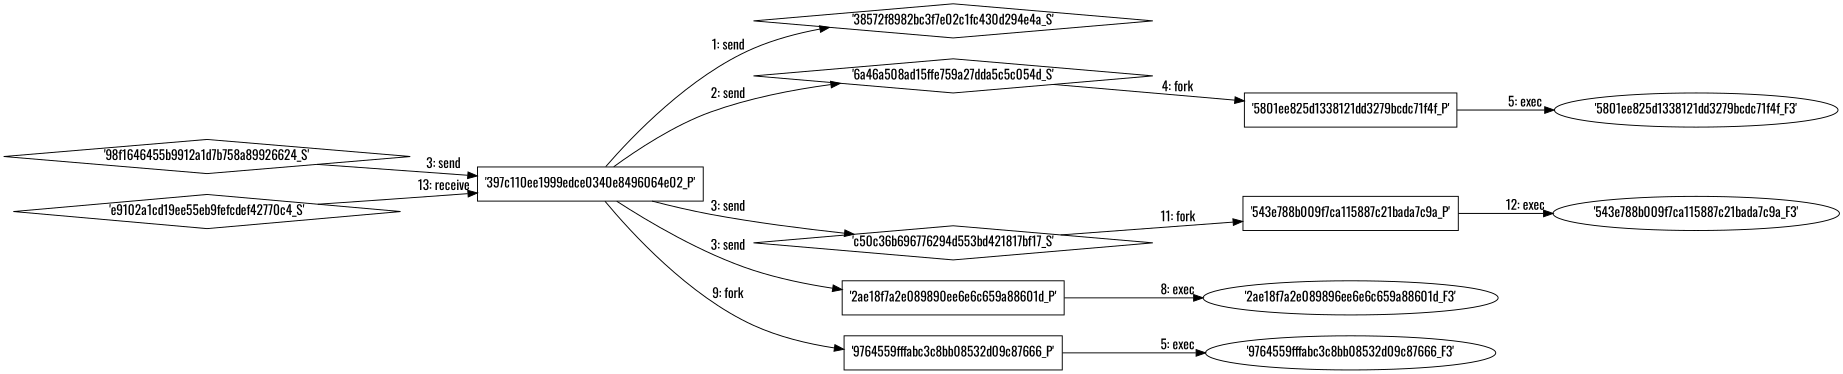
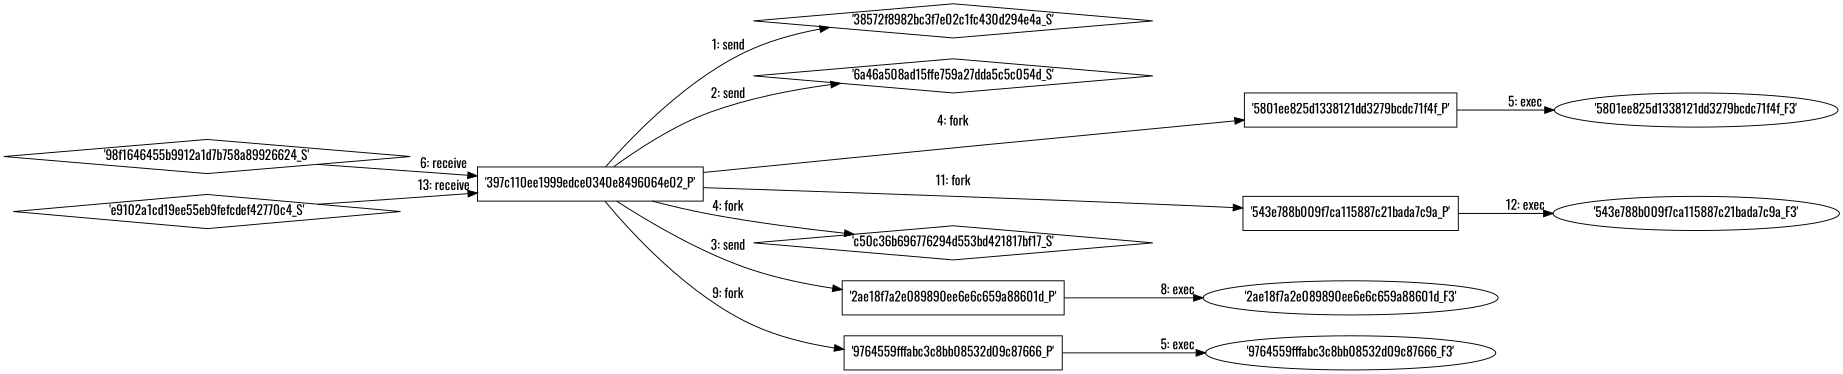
edge "'6a46a508ad15ffe759a27dda5c5c054d_S'" -> "'5801ee825d1338121dd3279bcdc71f4f_P'": now "'397c110ee1999edce0340e8496064e02_P'" -> "'5801ee825d1338121dd3279bcdc71f4f_P'"
edge "'98f1646455b9912a1d7b758a89926624_S'" -> "'397c110ee1999edce0340e8496064e02_P'": label "3: send" -> "6: receive"
edge "'397c110ee1999edce0340e8496064e02_P'" -> "'c50c36b696776294d553bd421817bf17_S'": label "3: send" -> "4: fork"
edge "'c50c36b696776294d553bd421817bf17_S'" -> "'543e788b009f7ca115887c21bada7c9a_P'": now "'397c110ee1999edce0340e8496064e02_P'" -> "'543e788b009f7ca115887c21bada7c9a_P'"
node "'2ae18f7a2e089896ee6e6c659a88601d_F3'": label "'2ae18f7a2e089896ee6e6c659a88601d_F3'" -> "'2ae18f7a2e089890ee6e6c659a88601d_F3'"
